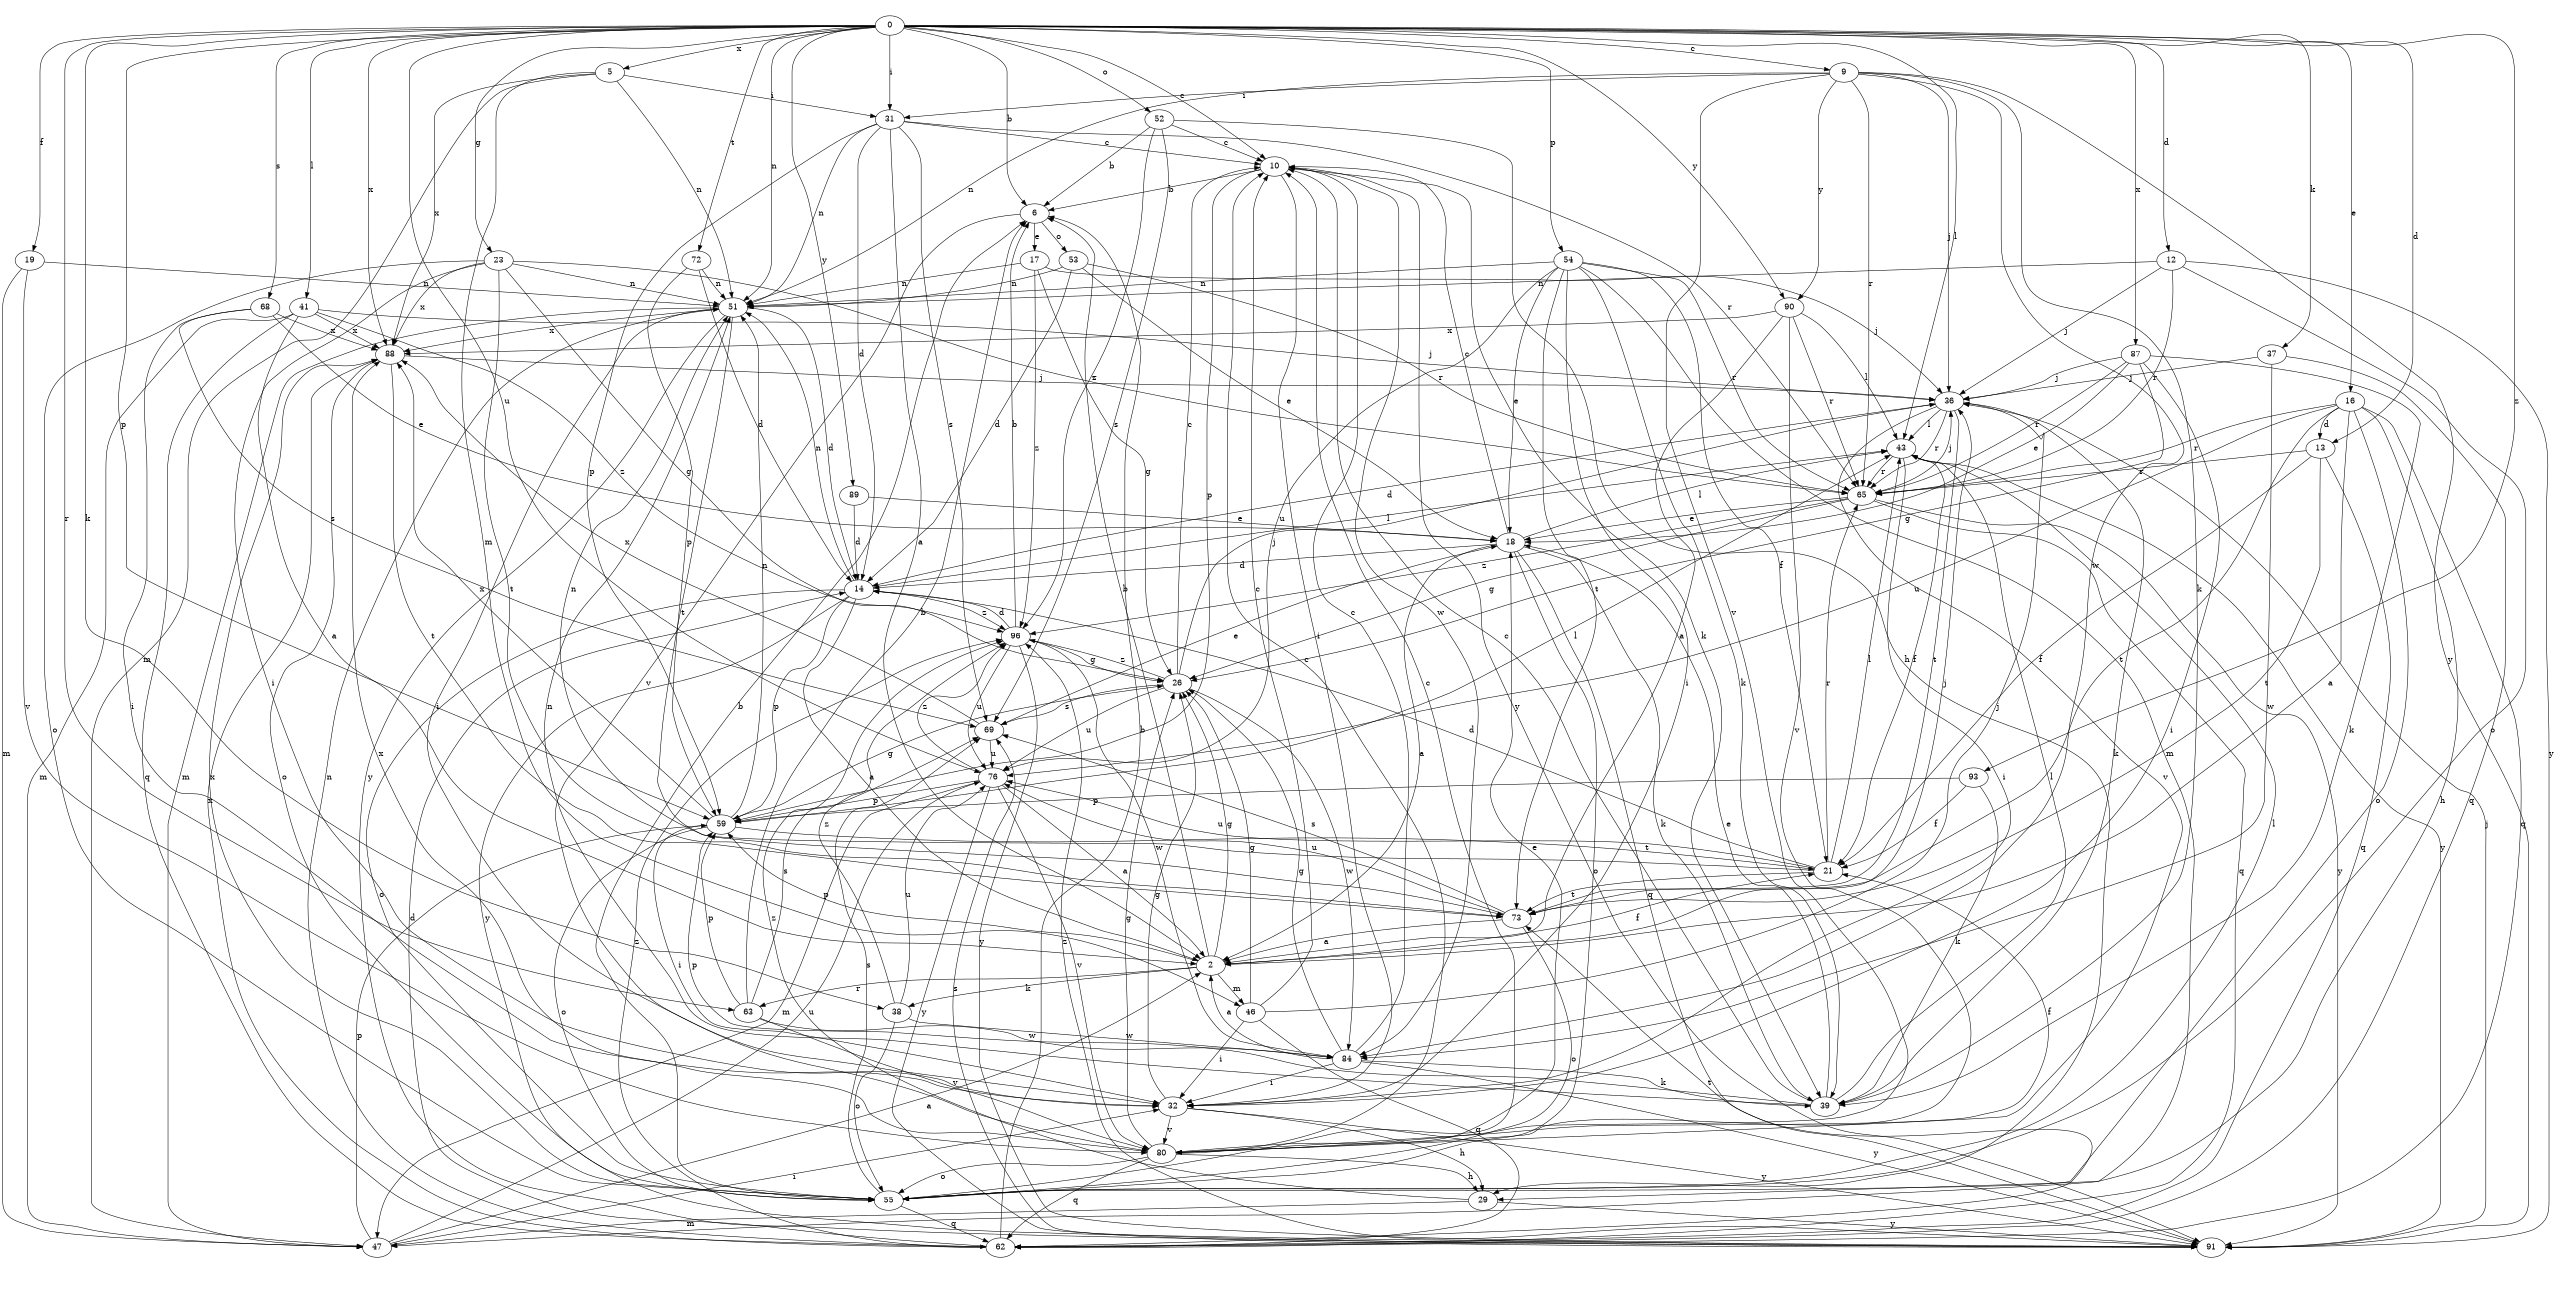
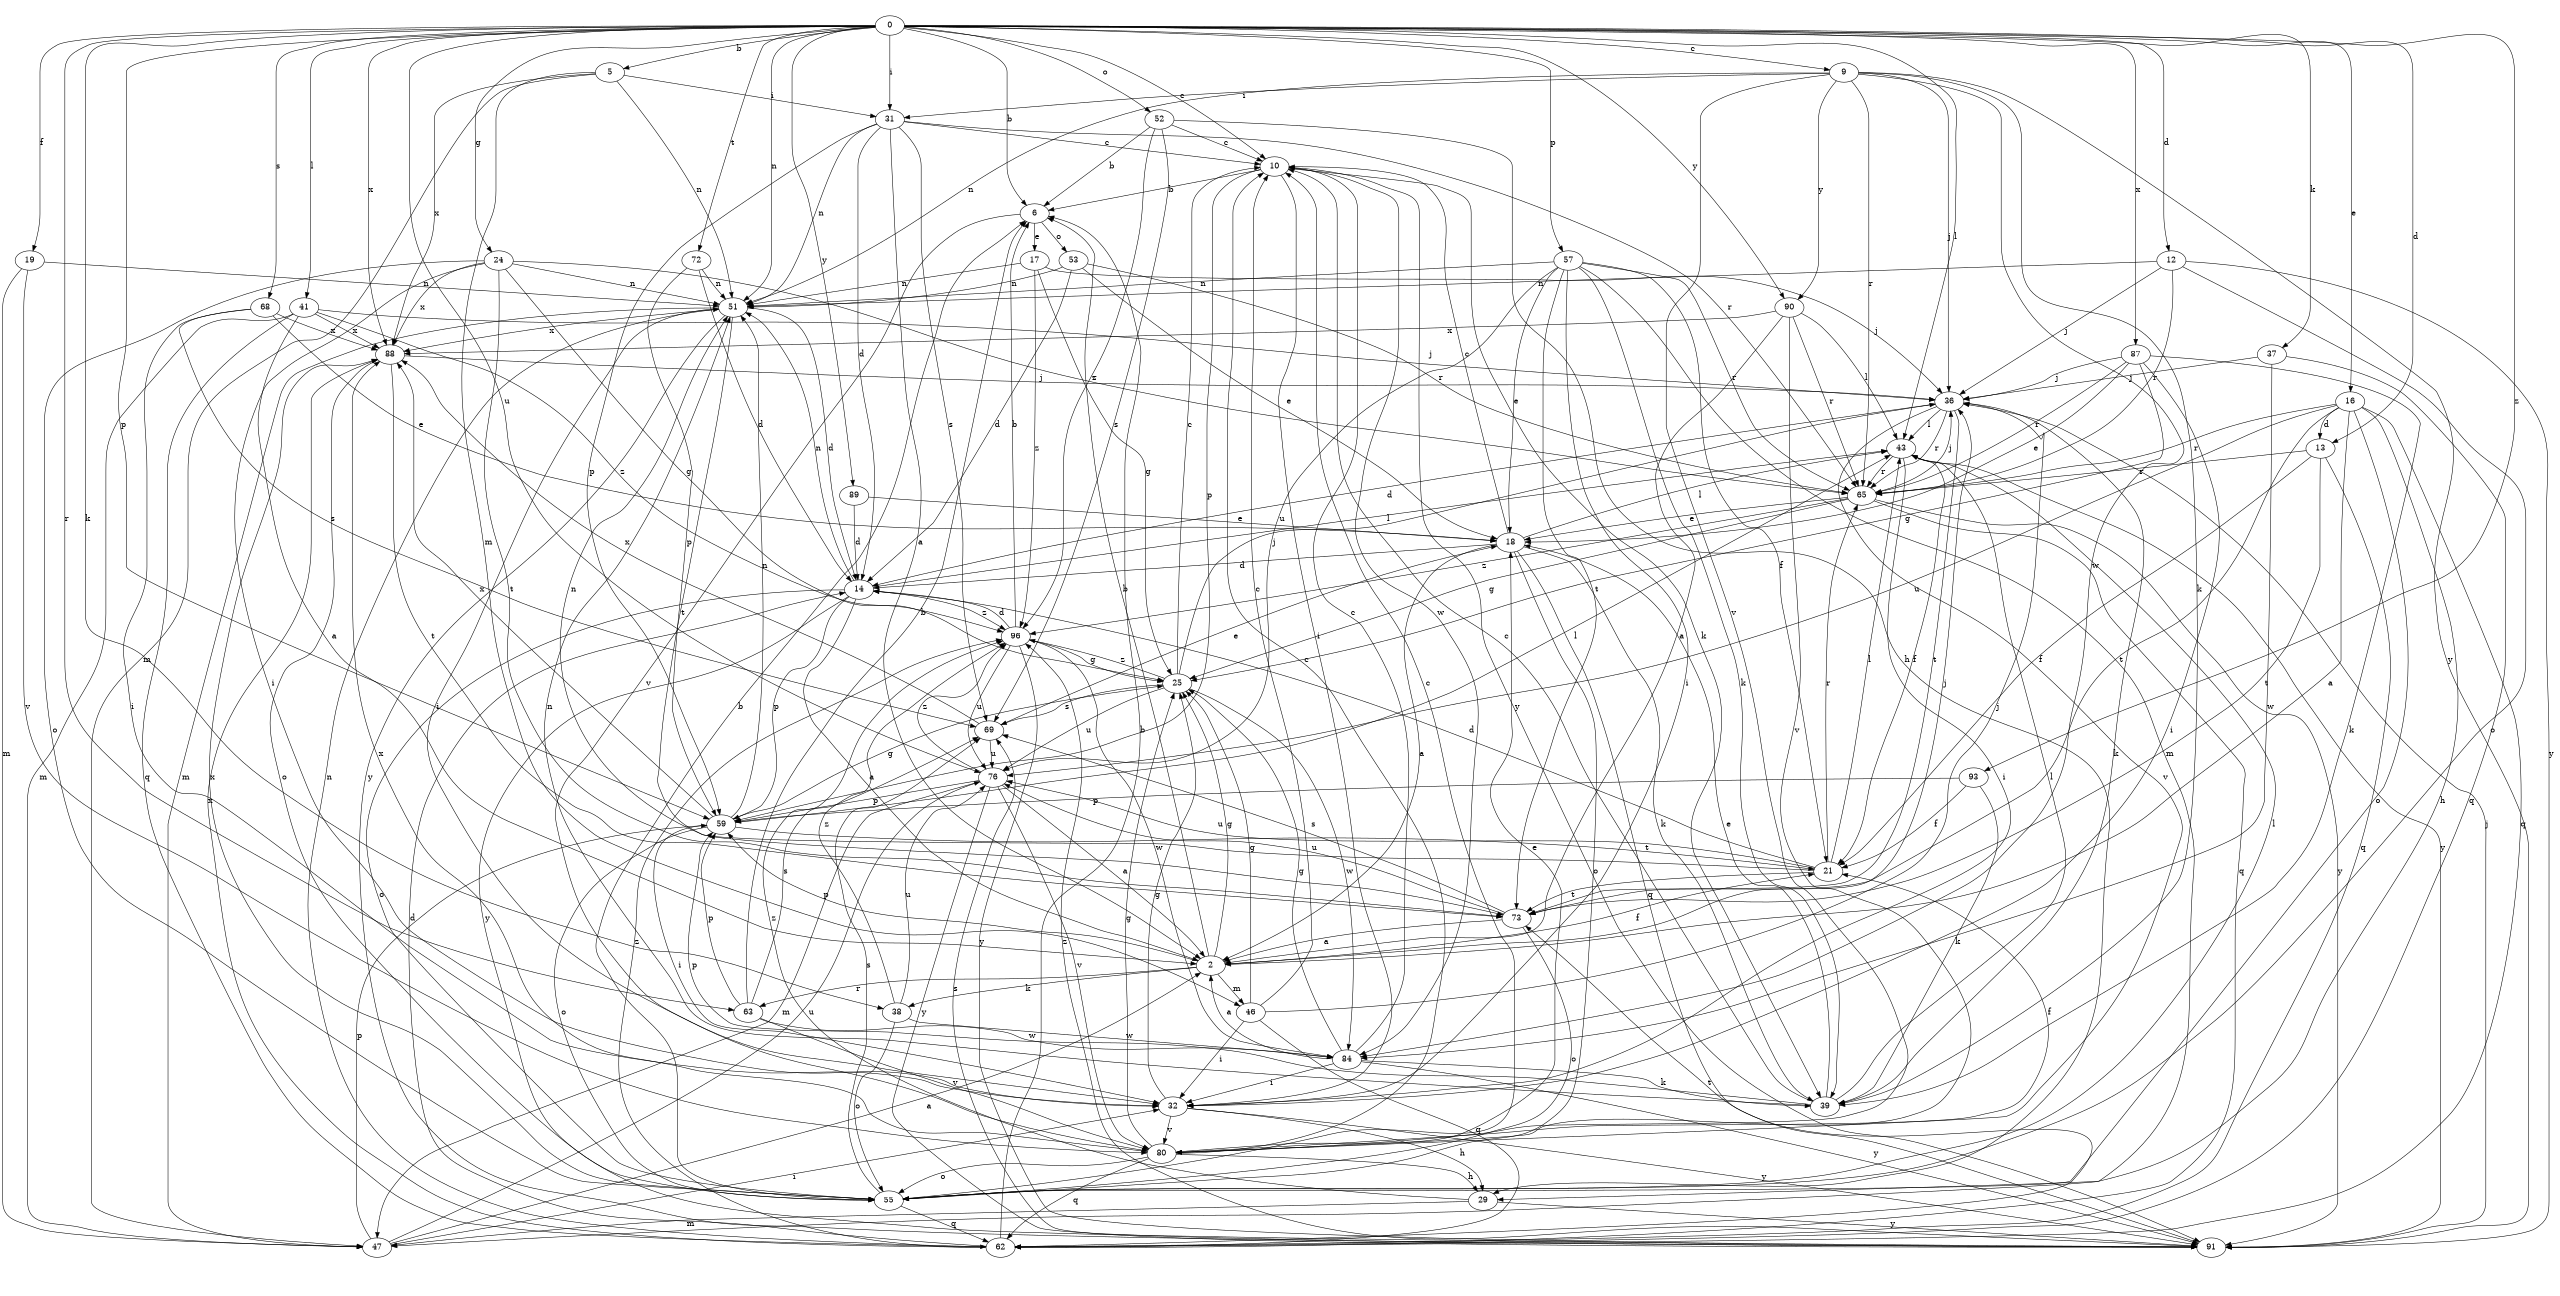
edge "0" -> "5": label "x" -> "b"
node "23": label "23" -> "24"
node "54": label "54" -> "57"
node "26": label "26" -> "25"
